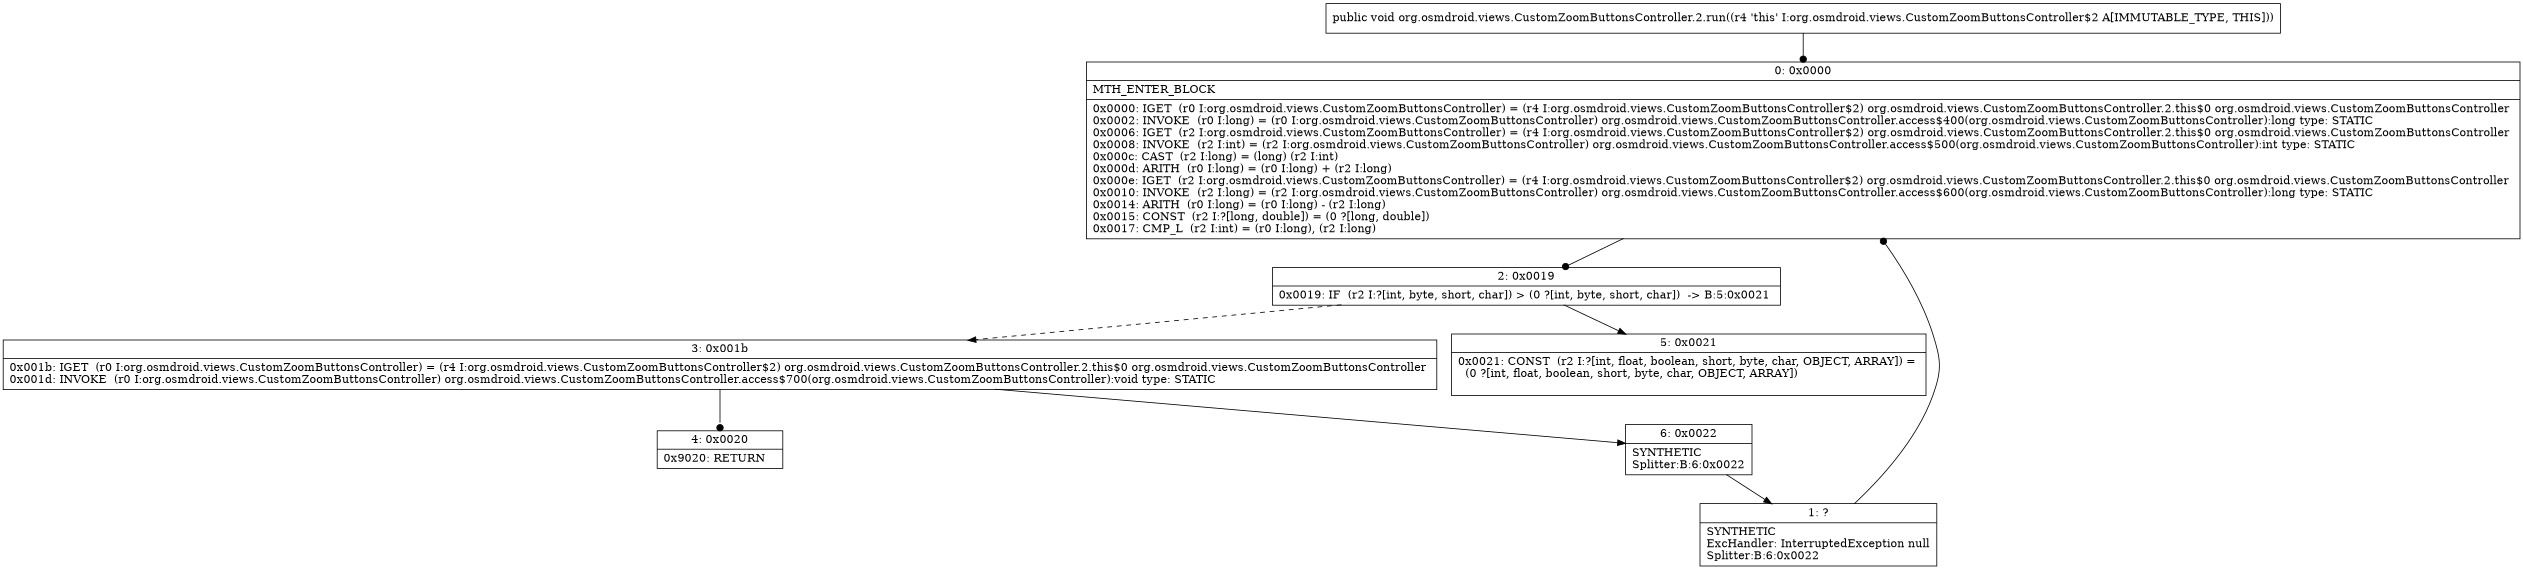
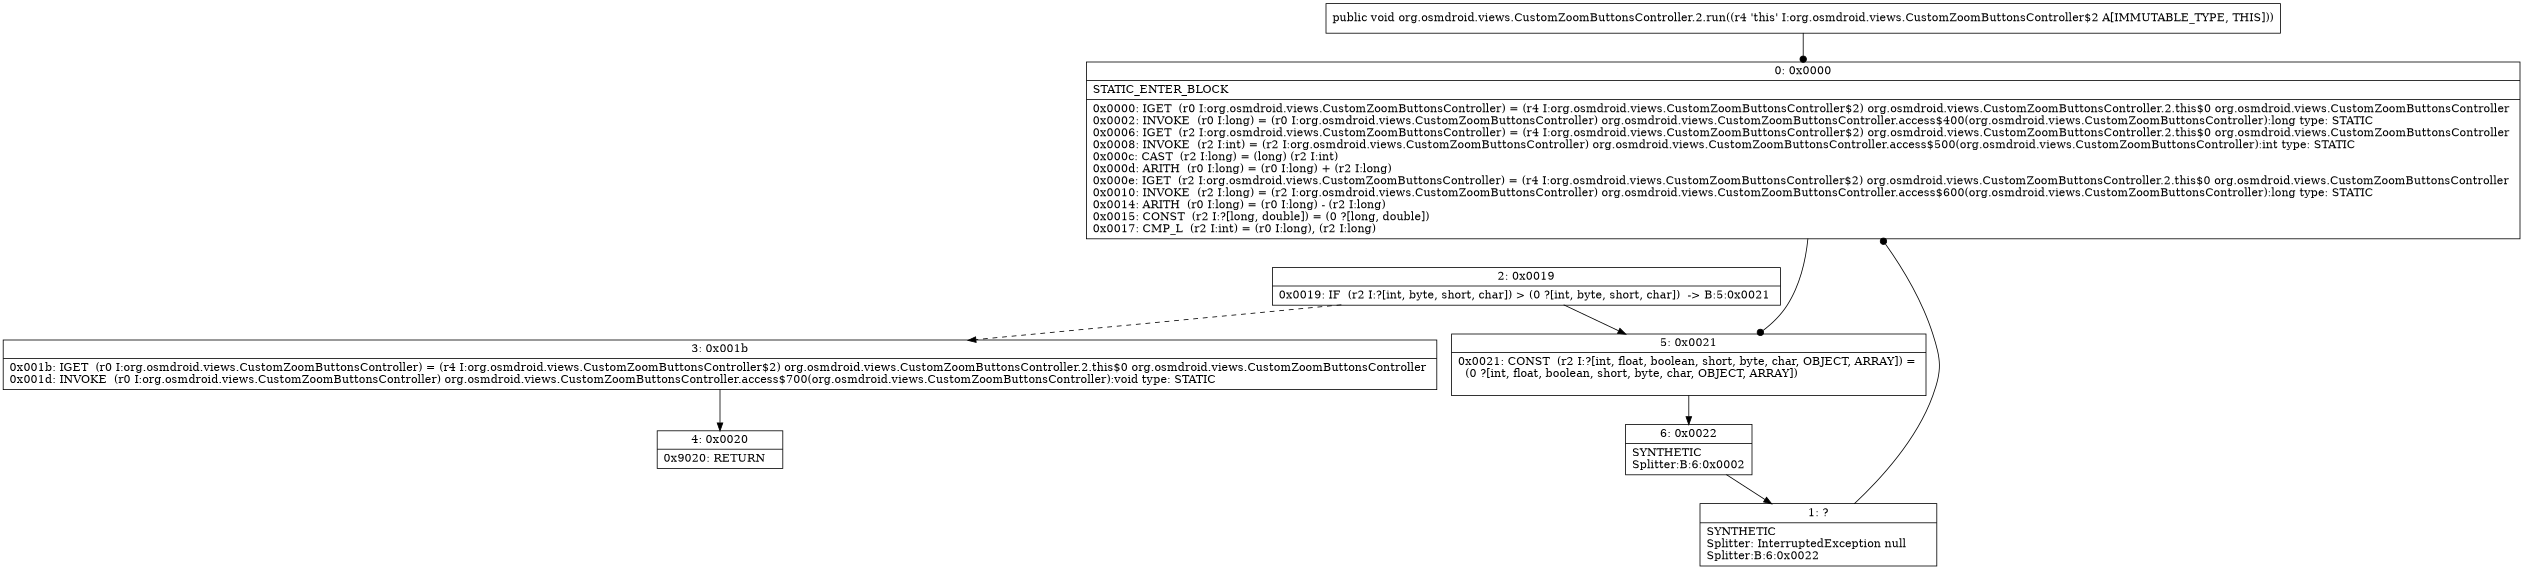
node "0: 0x0000": text "MTH_ENTER_BLOCK" -> "STATIC_ENTER_BLOCK"
edge "0: 0x0000" -> "2: 0x0019": now "0: 0x0000" -> "5: 0x0021"
edge "3: 0x001b" -> "4: 0x0020": arrowhead dot -> normal
edge "3: 0x001b" -> "6: 0x0022": now "5: 0x0021" -> "6: 0x0022"
node "6: 0x0022": text "Splitter:B:6:0x0022" -> "Splitter:B:6:0x0002"
node "1: ?": text "ExcHandler: InterruptedException null" -> "Splitter: InterruptedException null"
